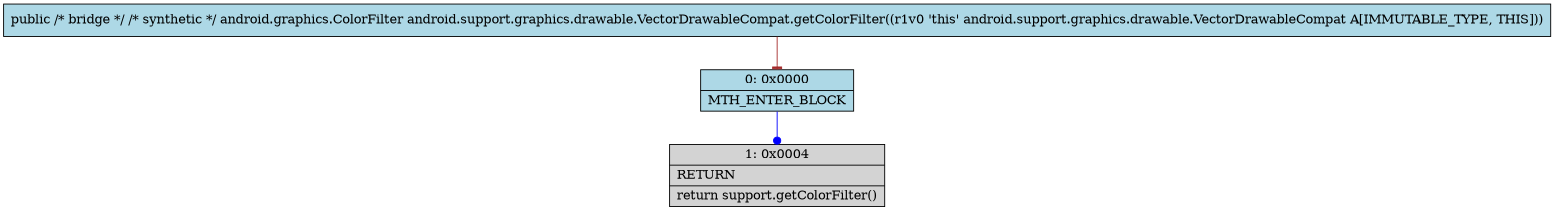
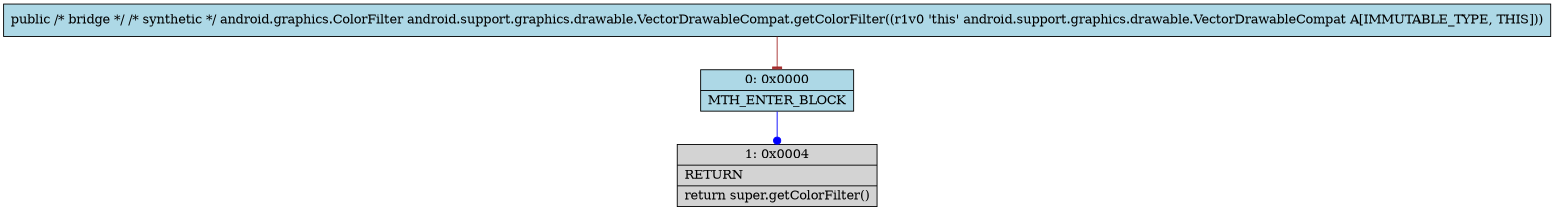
node "1: 0x0004": text "return support.getColorFilter()" -> "return super.getColorFilter()"
